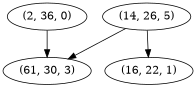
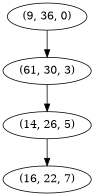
node "(2, 36, 0)": label "(2, 36, 0)" -> "(9, 36, 0)"
edge "(14, 26, 5)" -> "(61, 30, 3)": reversed
node "(16, 22, 1)": label "(16, 22, 1)" -> "(16, 22, 7)"
